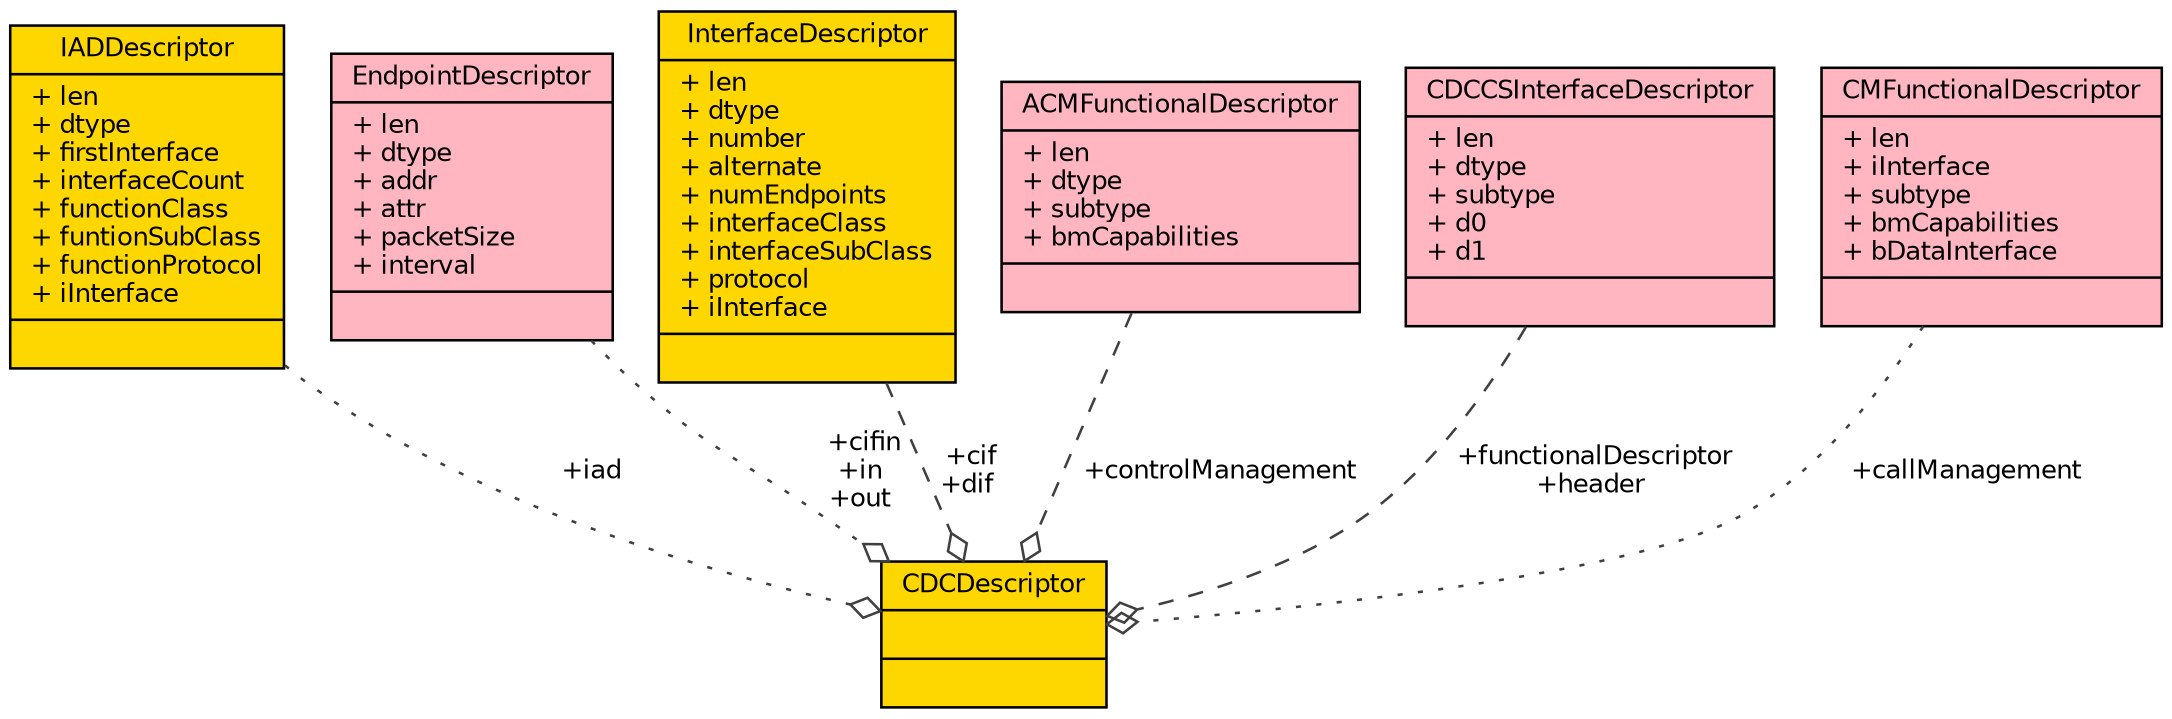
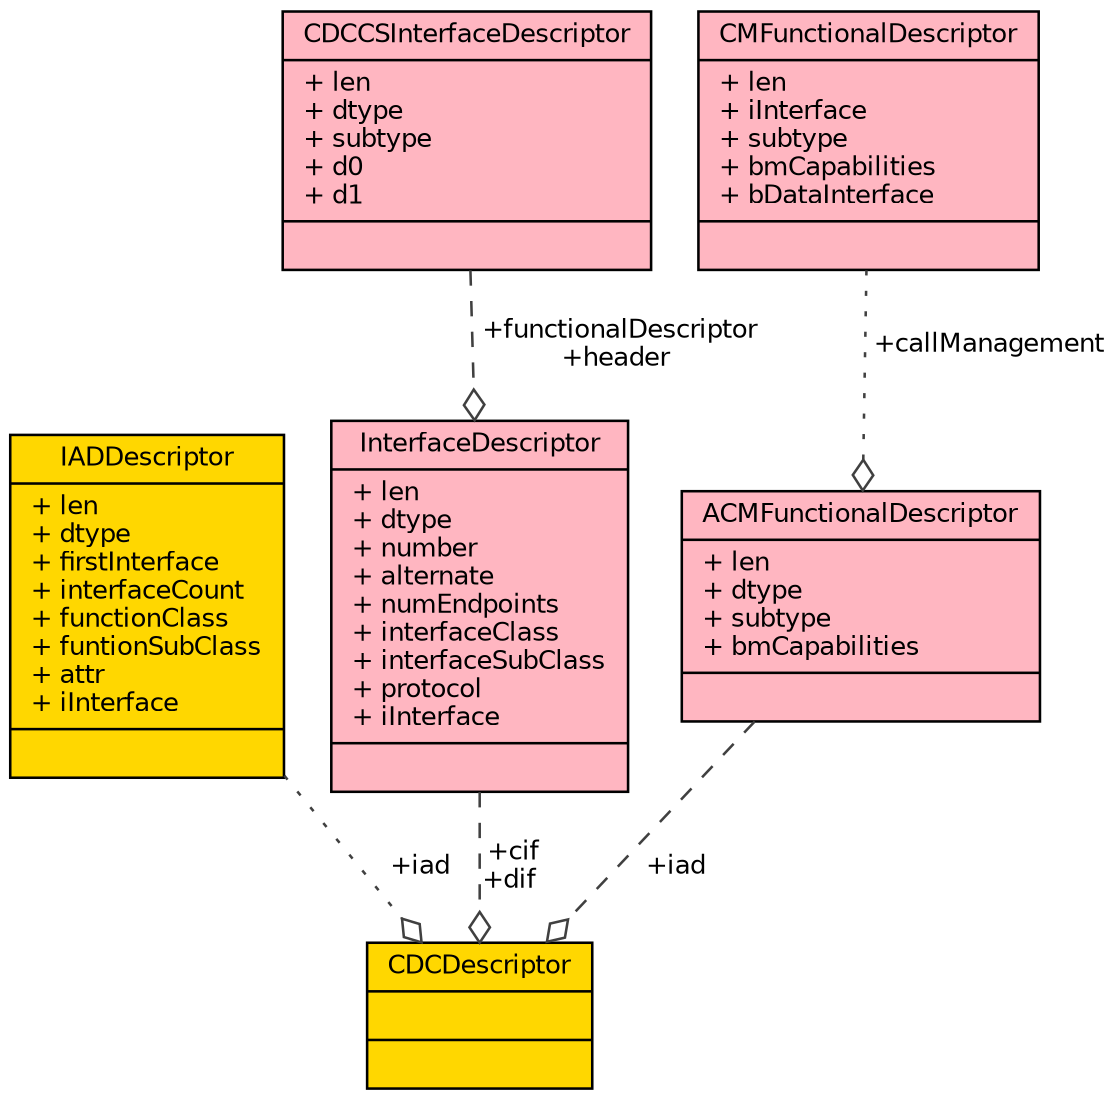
node "EndpointDescriptor": removed
node "InterfaceDescriptor": fillcolor gold -> lightpink
node "IADDescriptor": text "+ functionProtocol" -> "+ attr"
edge "ACMFunctionalDescriptor" -> "CDCDescriptor": label " +controlManagement" -> " +iad"
edge "CDCCSInterfaceDescriptor" -> "CDCDescriptor": now "CDCCSInterfaceDescriptor" -> "InterfaceDescriptor"
edge "CMFunctionalDescriptor" -> "CDCDescriptor": now "CMFunctionalDescriptor" -> "ACMFunctionalDescriptor"
